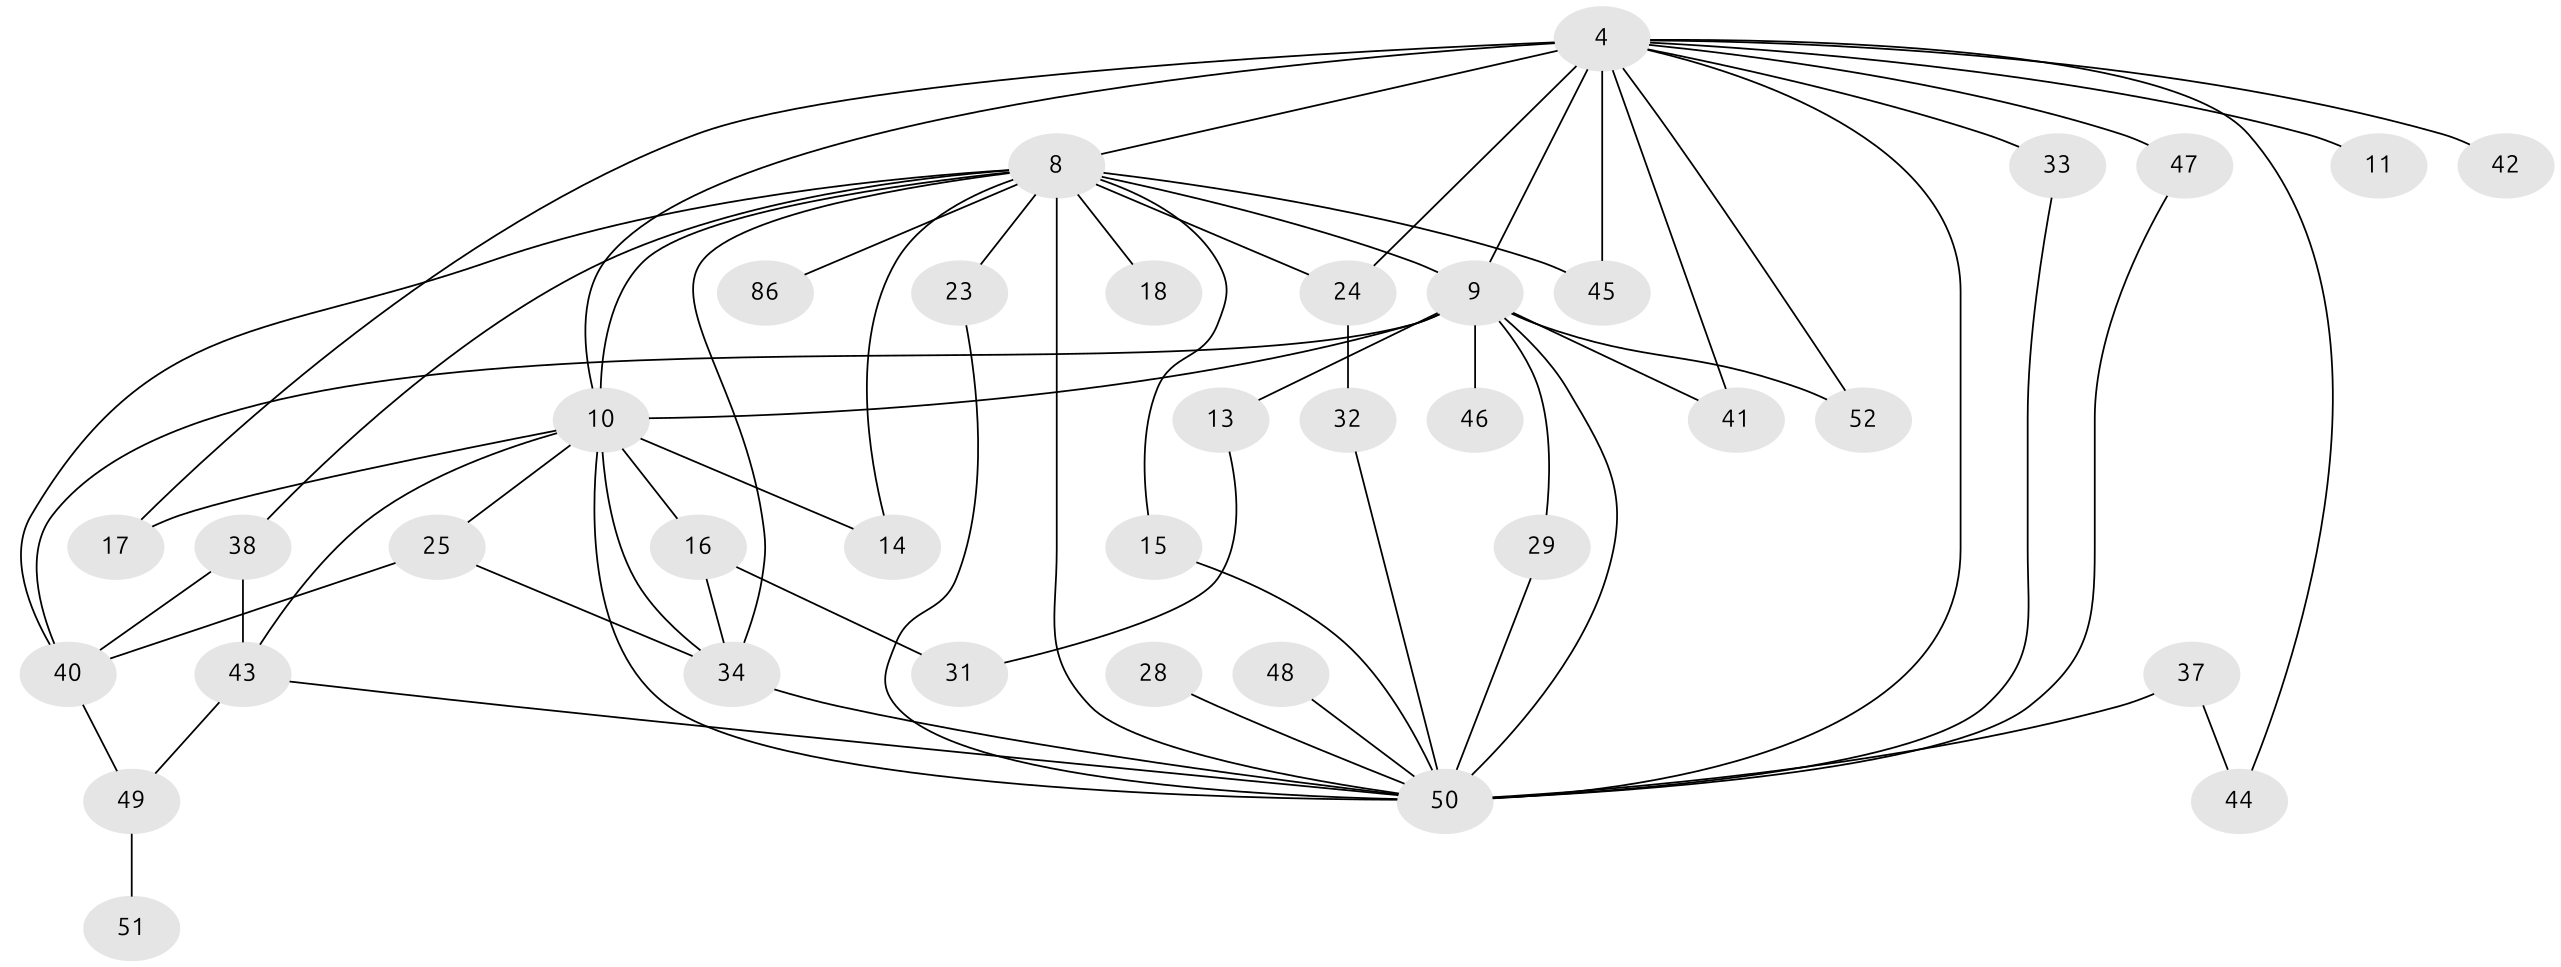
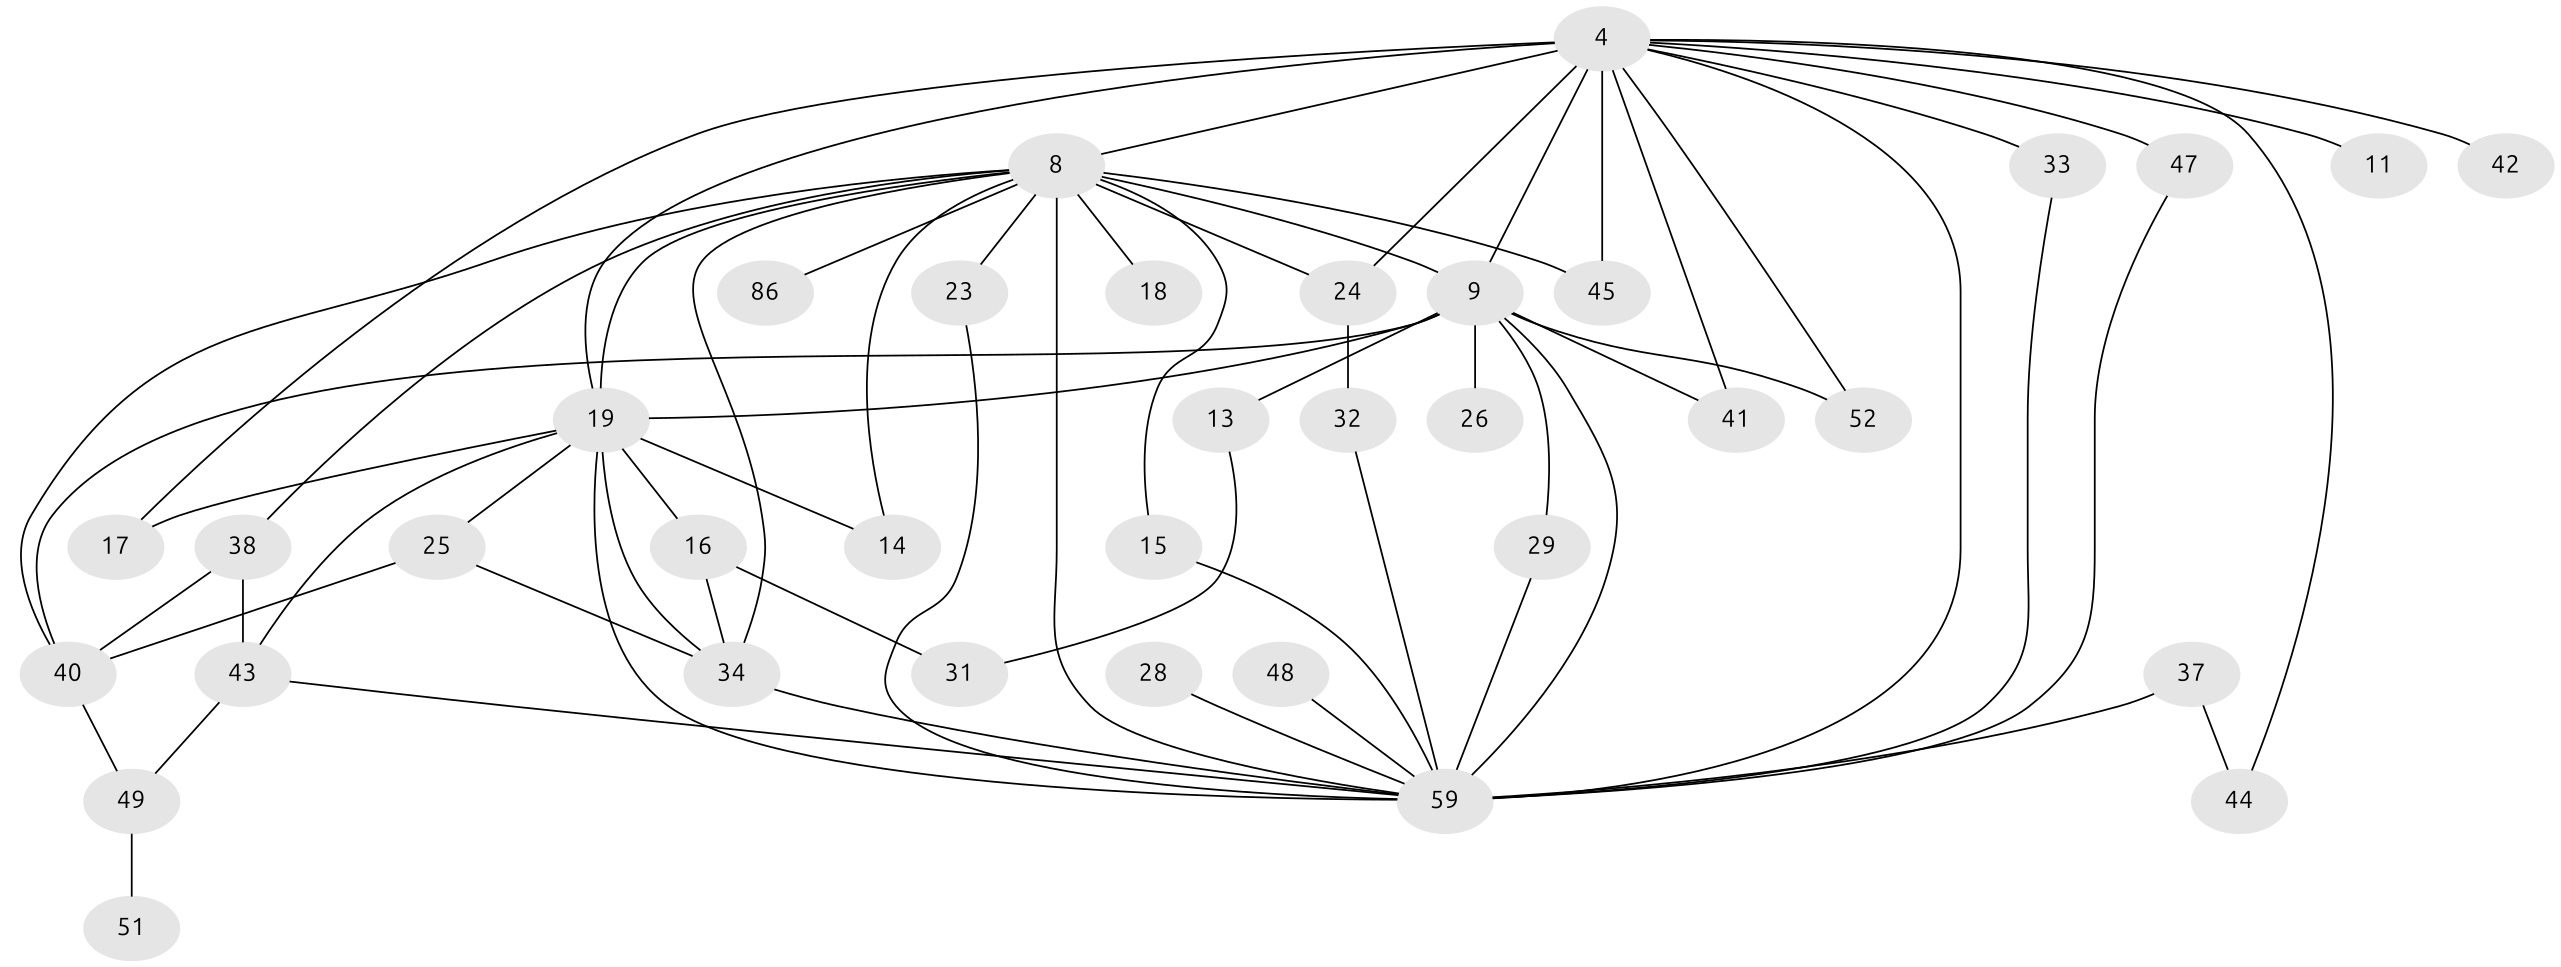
node "10": label "10" -> "19"
node "46": label "46" -> "26"
node "50": label "50" -> "59"
